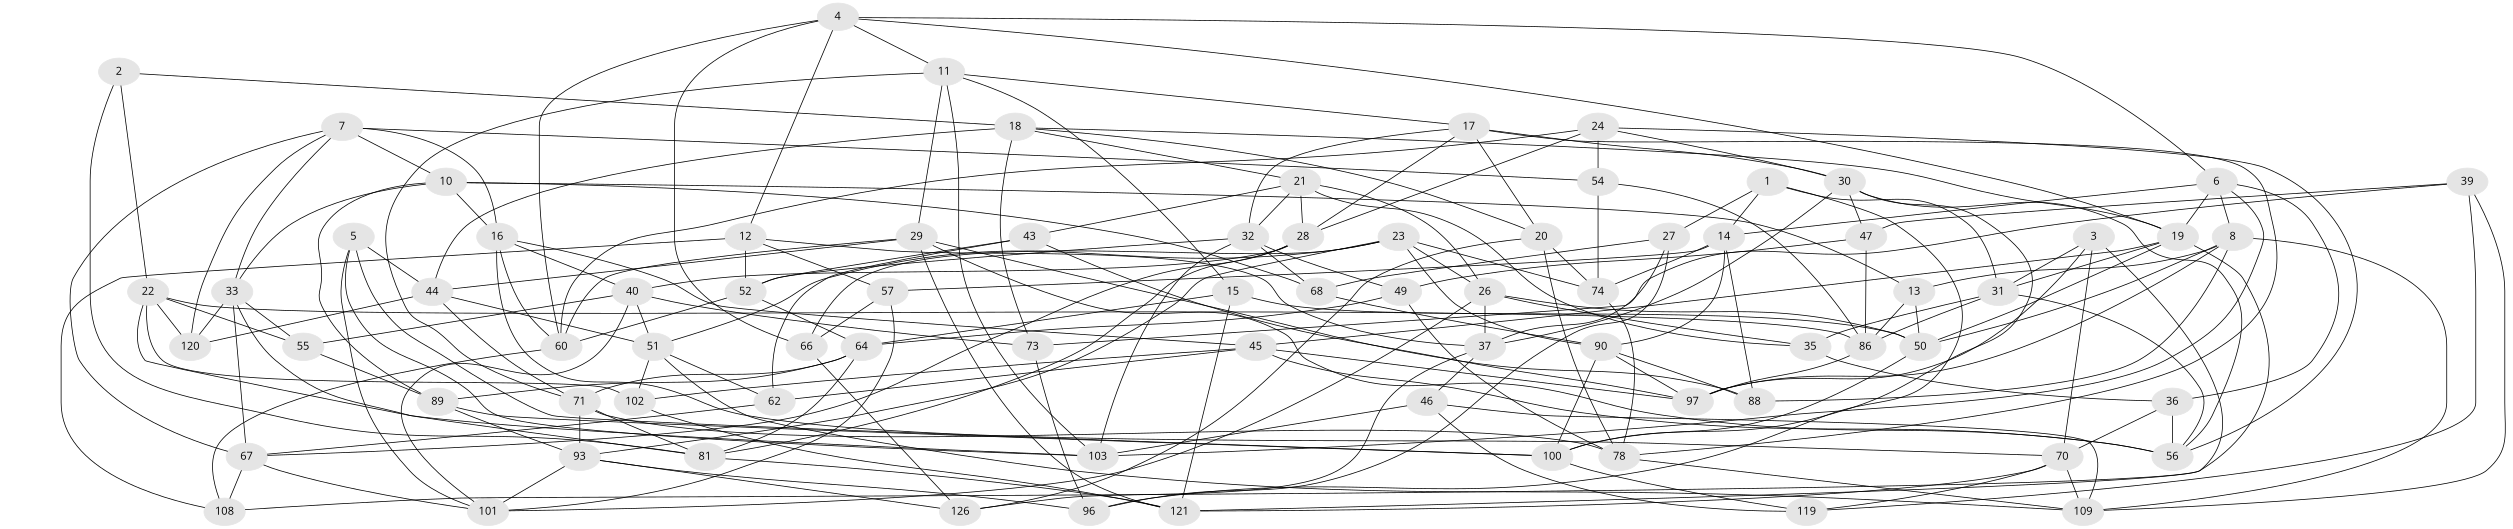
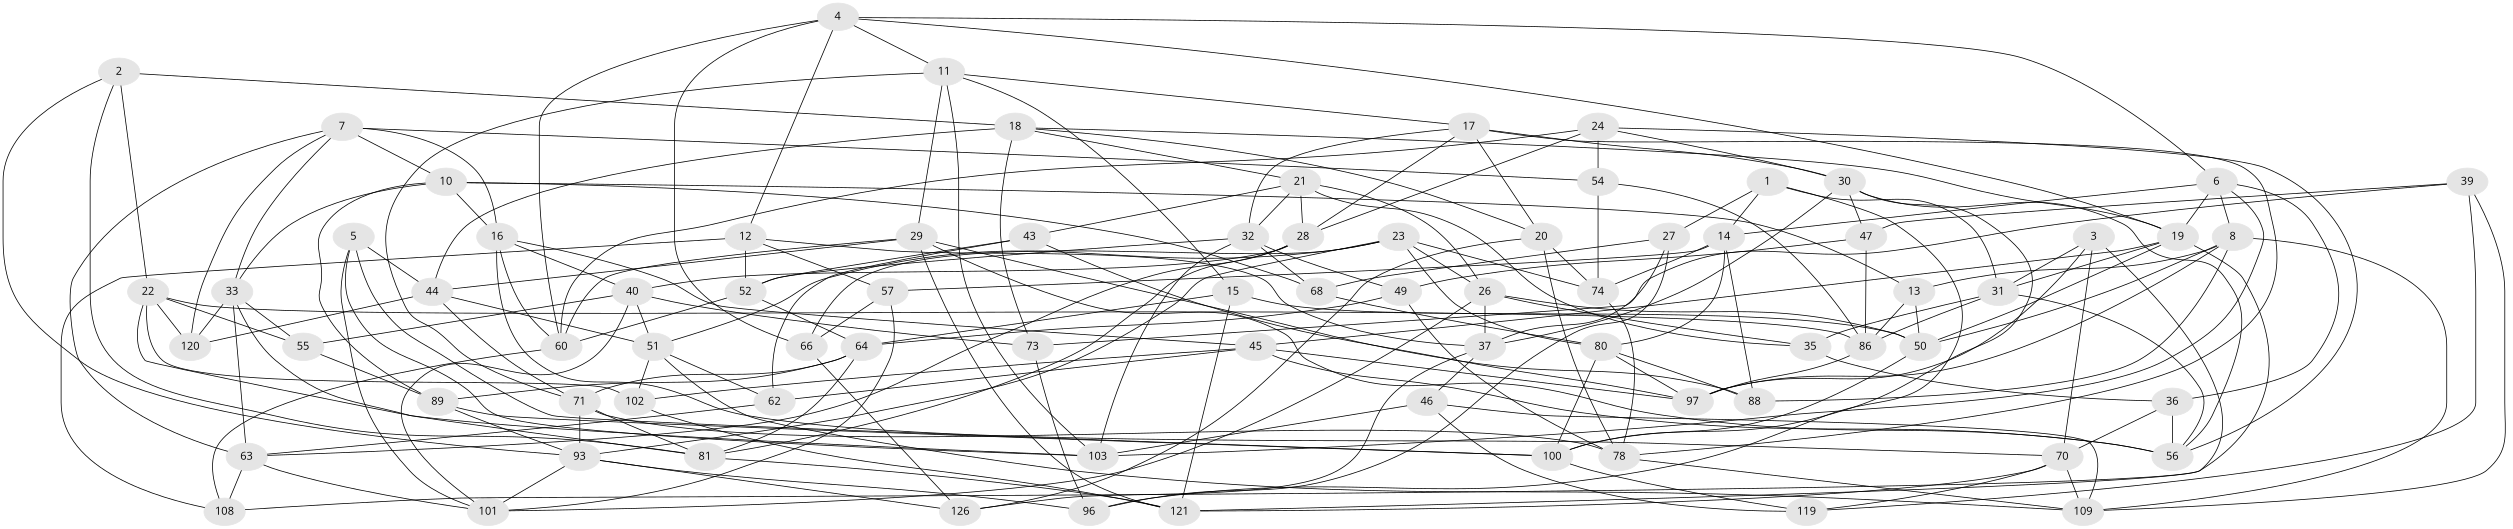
node "90": label "90" -> "80"
edge "2" -- "93": added
node "67": label "67" -> "63"
